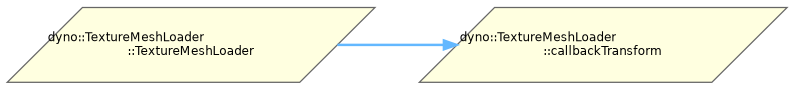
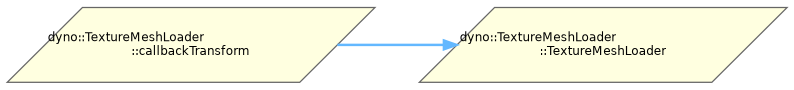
edge "dyno::TextureMeshLoader ::TextureMeshLoader" -> "dyno::TextureMeshLoader ::callbackTransform": reversed
